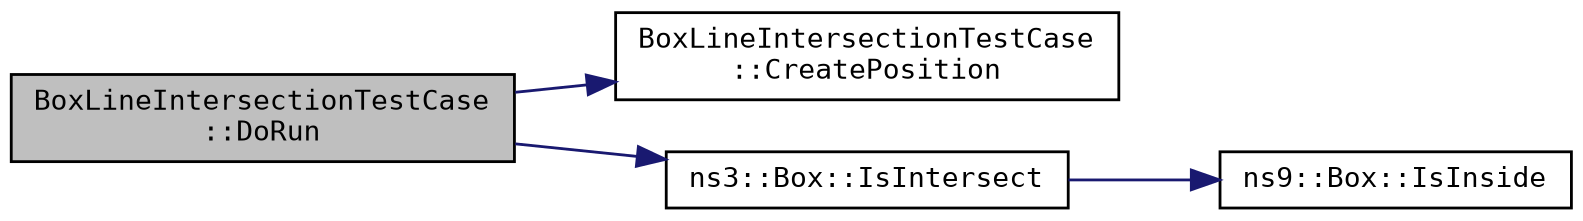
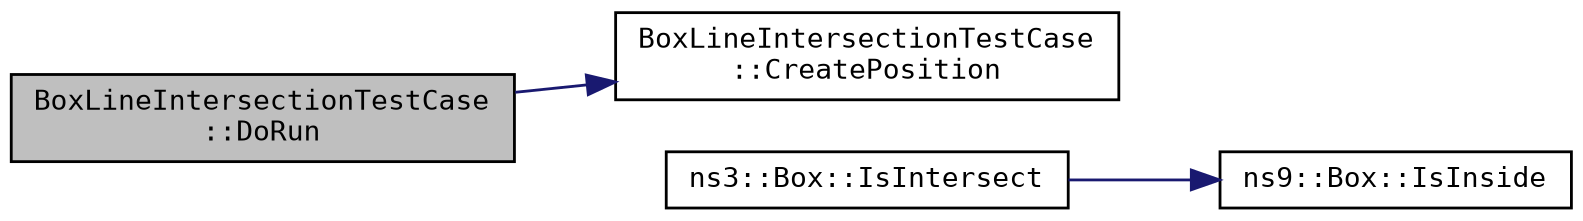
edge "BoxLineIntersectionTestCase ::DoRun" -> "ns3::Box::IsIntersect": removed
